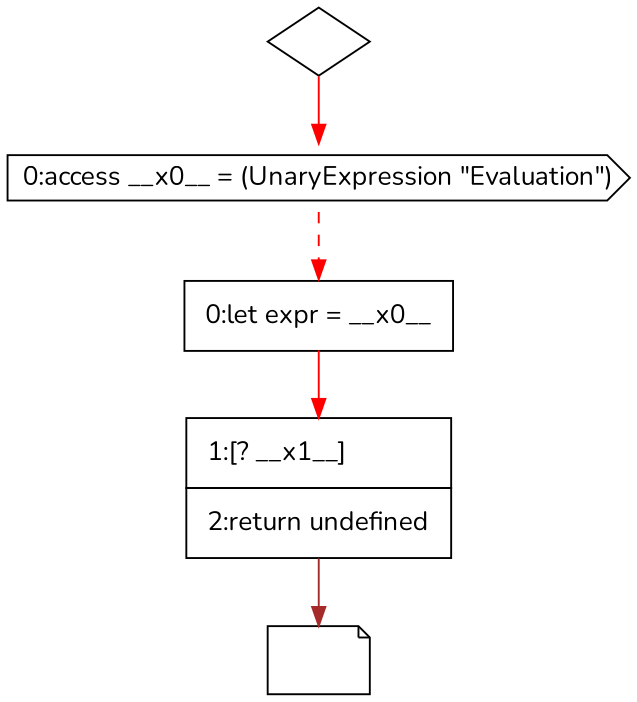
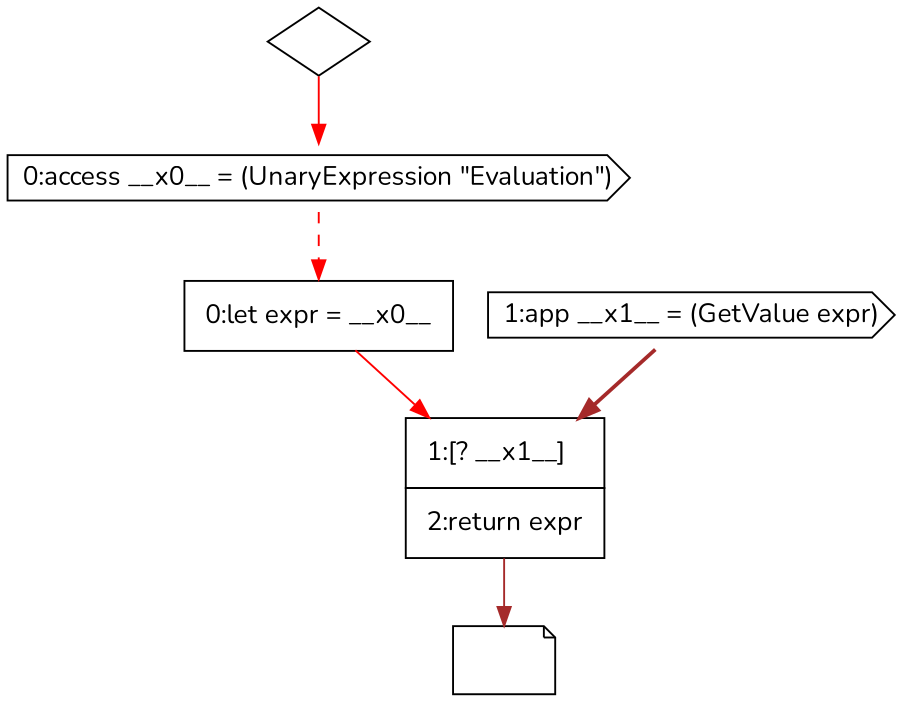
node "1:app __x1__ = (GetValue expr)": added
node "1:[? __x1__]": text "2:return undefined" -> "2:return expr"
